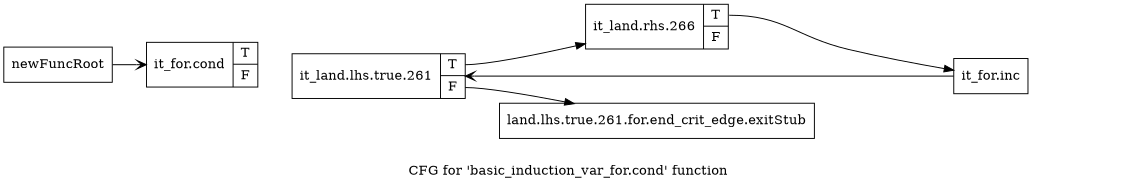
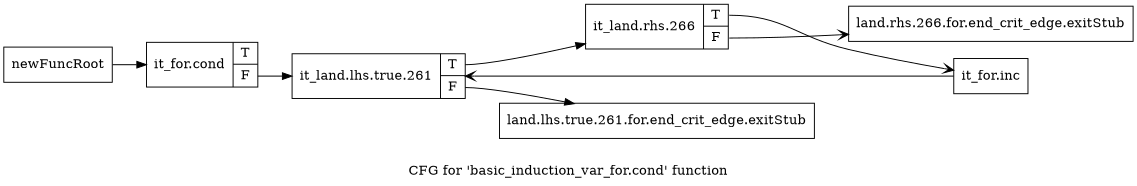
node "land.rhs.266.for.end_crit_edge.exitStub": added
edge "it_land.rhs.266" -> "it_for.inc": arrowhead normal -> vee
edge "newFuncRoot" -> "it_for.cond": arrowhead vee -> normal
edge "it_for.cond" -> "it_land.lhs.true.261": added
